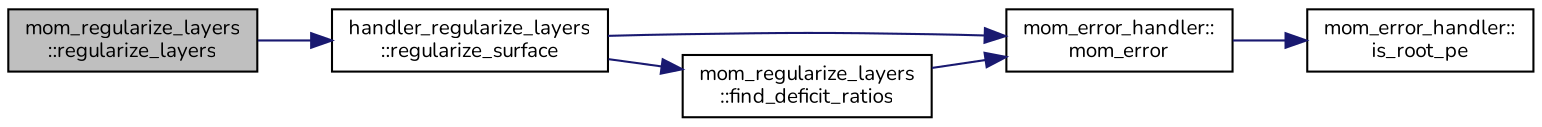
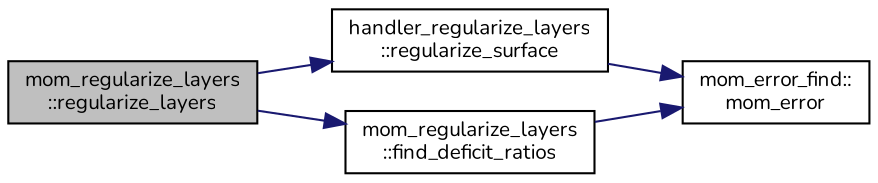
node "mom_error_handler:: mom_error": label "mom_error_handler:: mom_error" -> "mom_error_find:: mom_error"
node "mom_error_handler:: is_root_pe": removed
edge "handler_regularize_layers ::regularize_surface" -> "mom_regularize_layers ::find_deficit_ratios": now "mom_regularize_layers ::regularize_layers" -> "mom_regularize_layers ::find_deficit_ratios"
